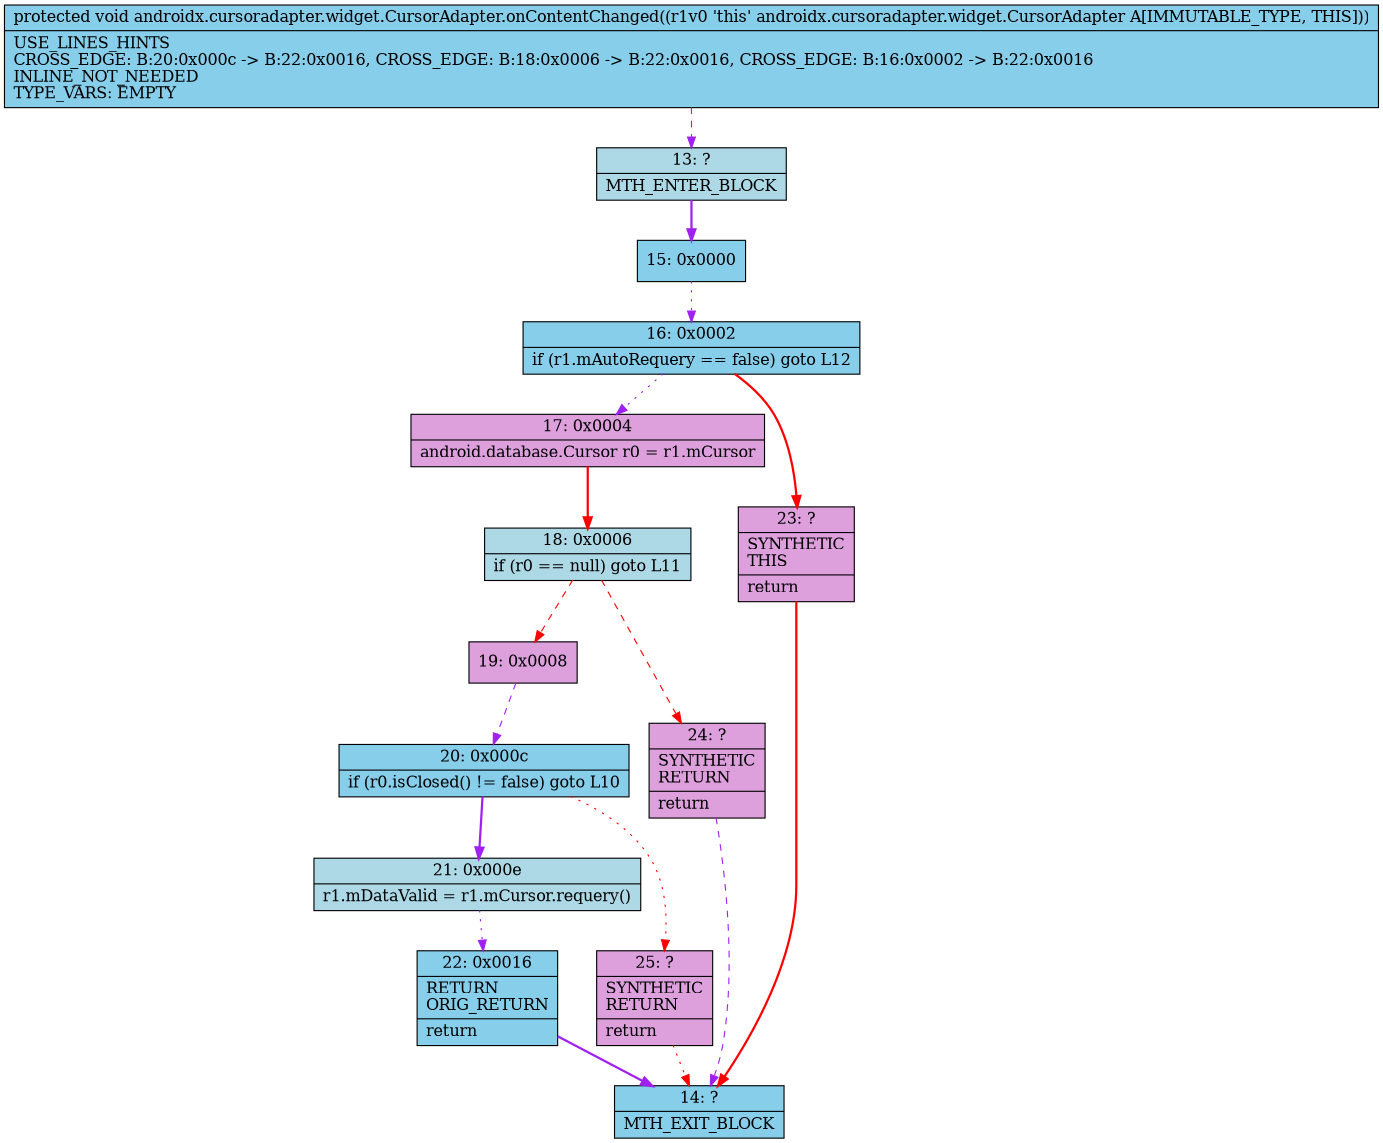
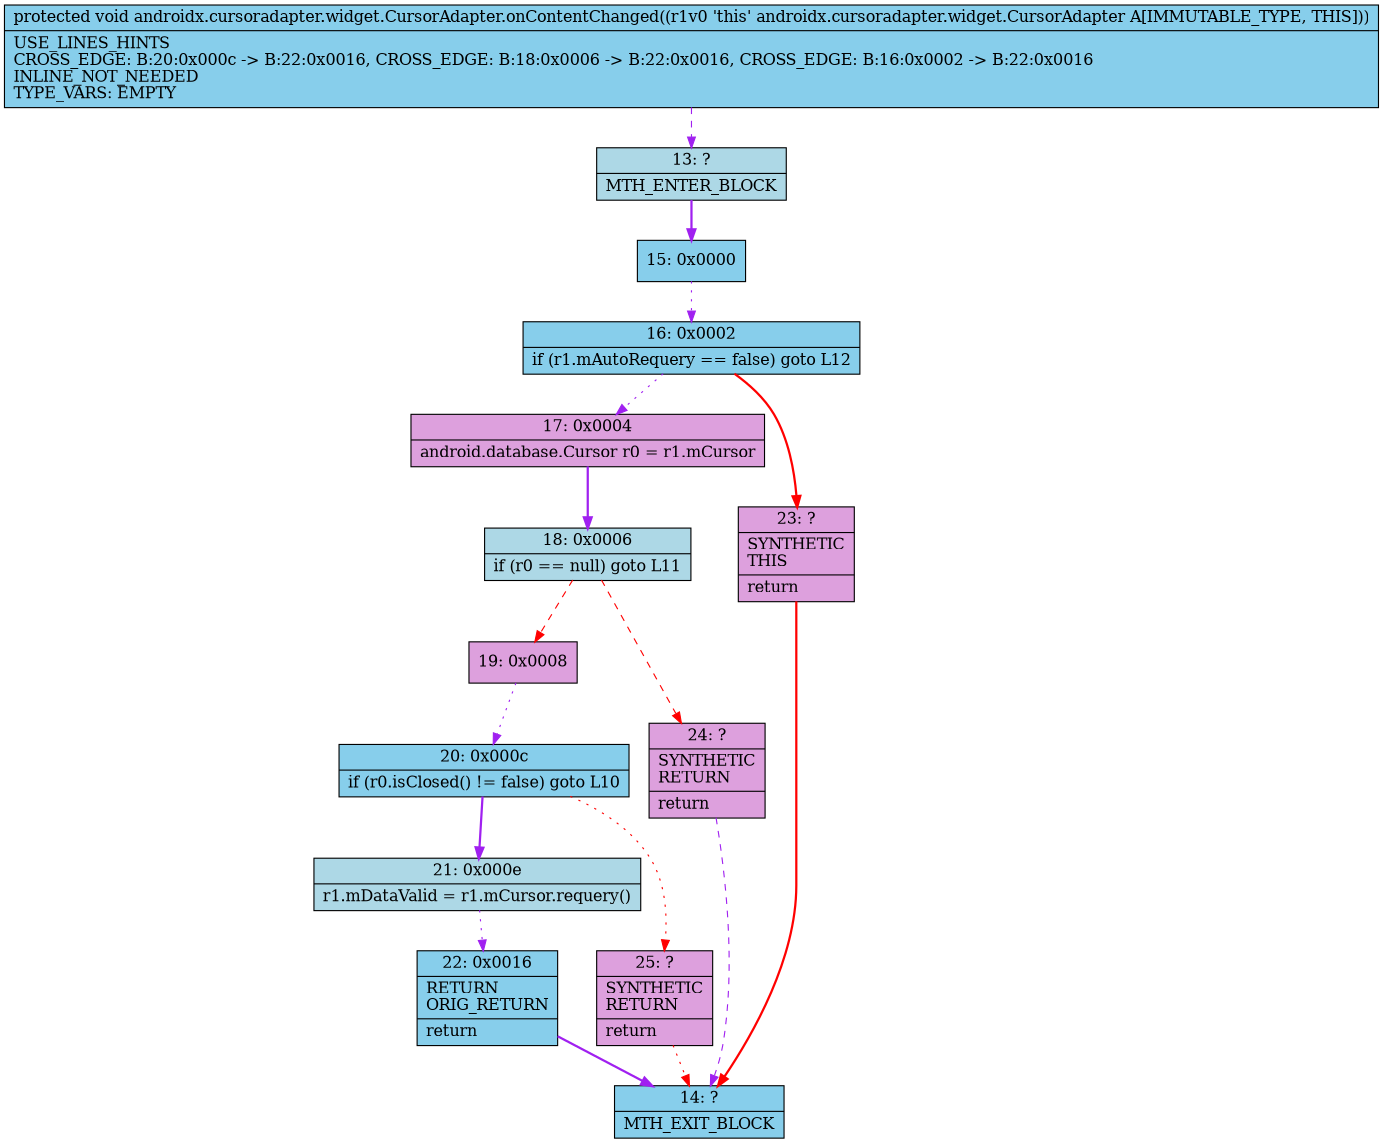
edge "17: 0x0004" -> "18: 0x0006": color red -> purple
edge "19: 0x0008" -> "20: 0x000c": style dashed -> dotted
